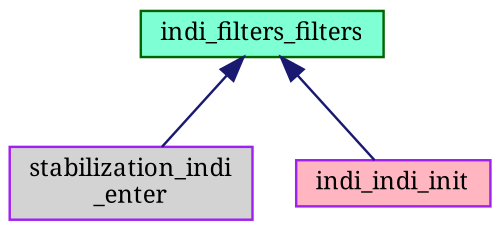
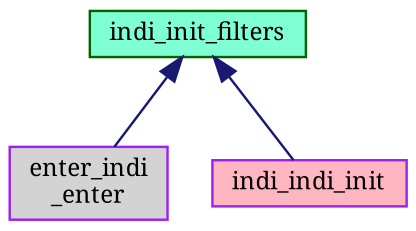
node "indi_filters_filters": label "indi_filters_filters" -> "indi_init_filters"
node "stabilization_indi _enter": label "stabilization_indi _enter" -> "enter_indi _enter"
